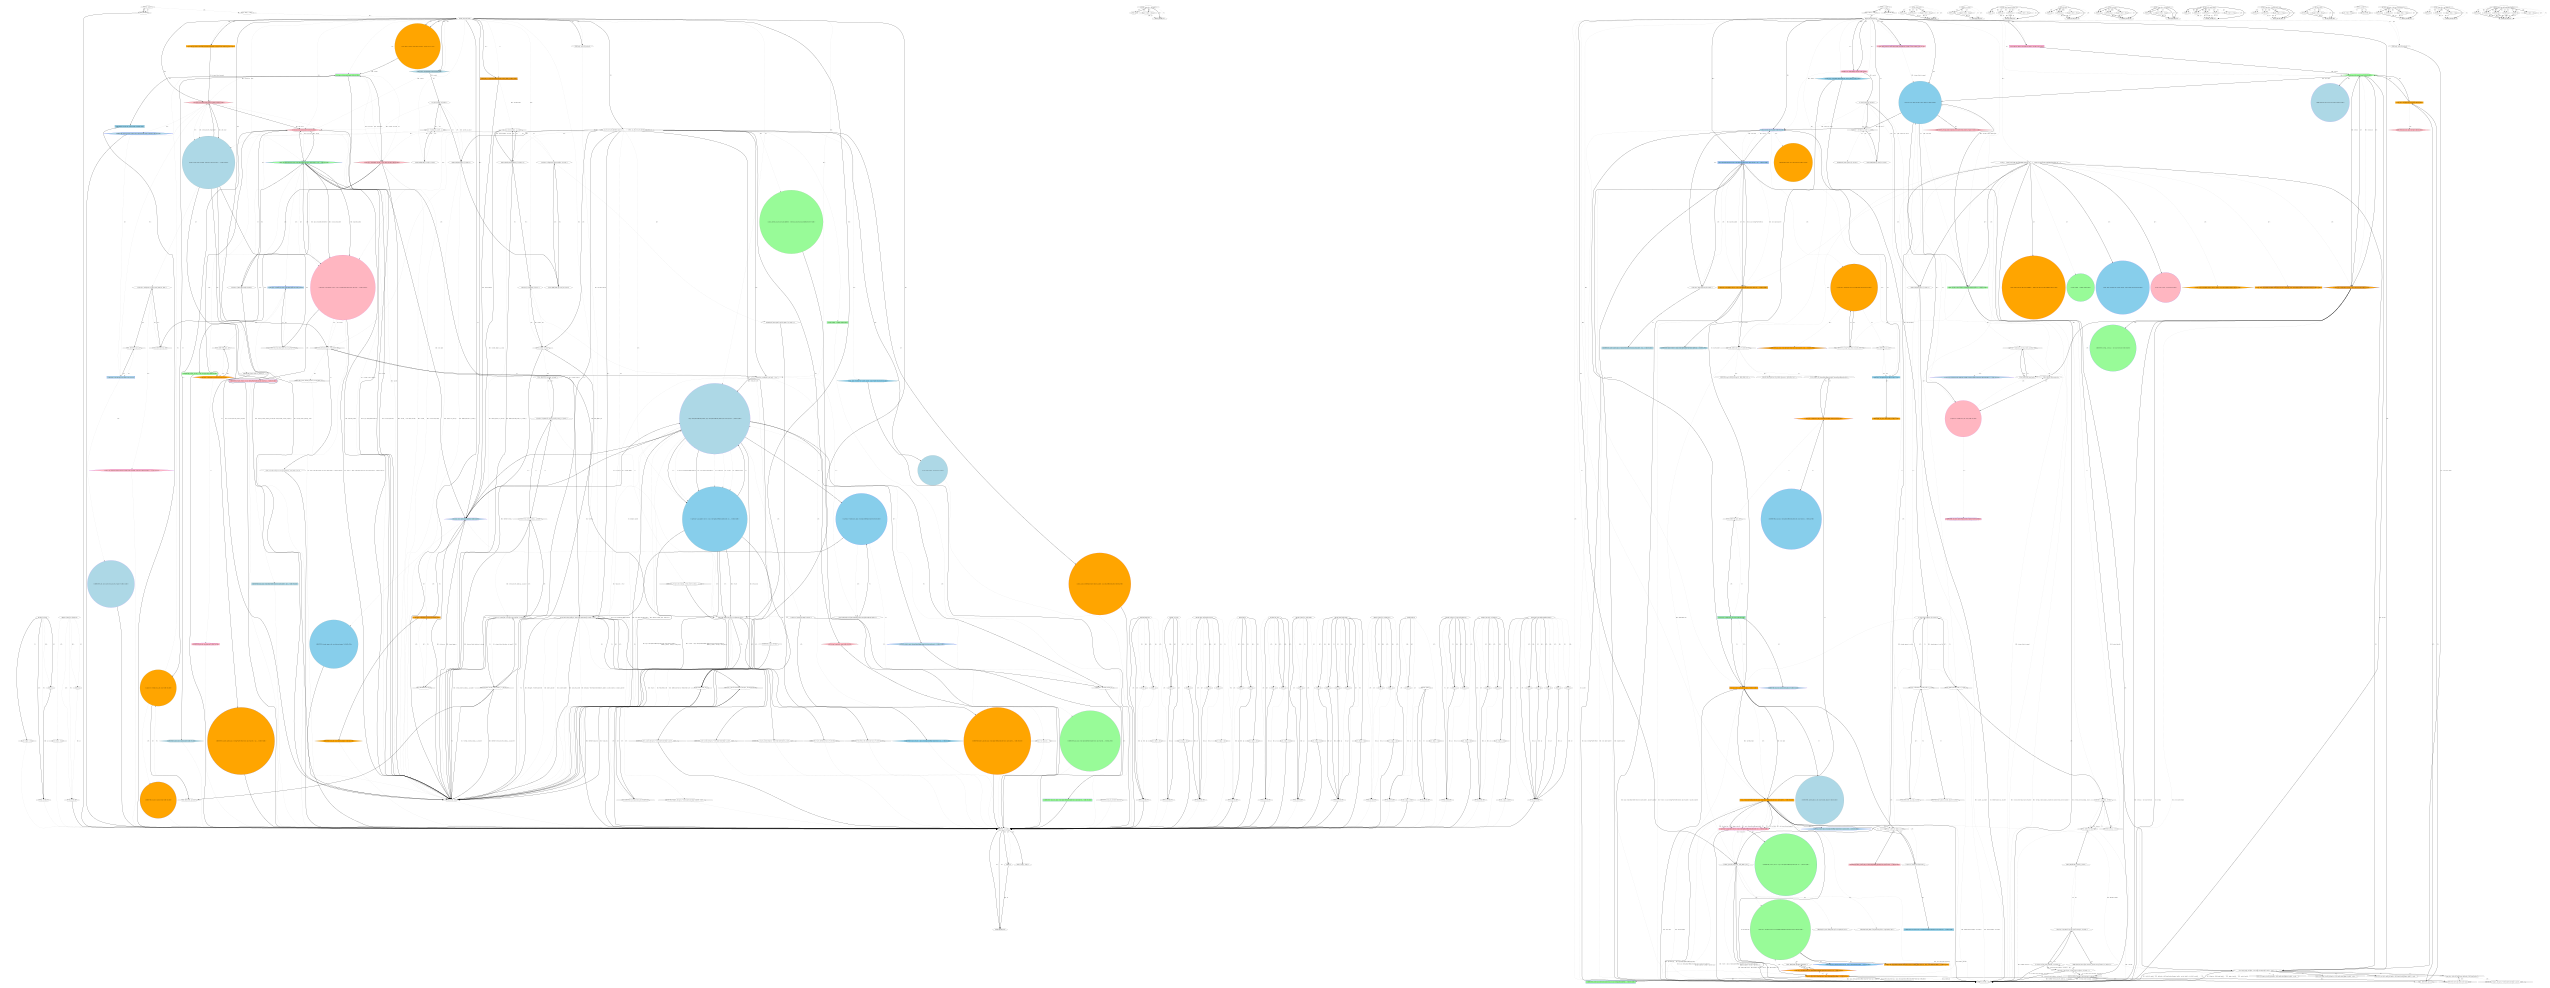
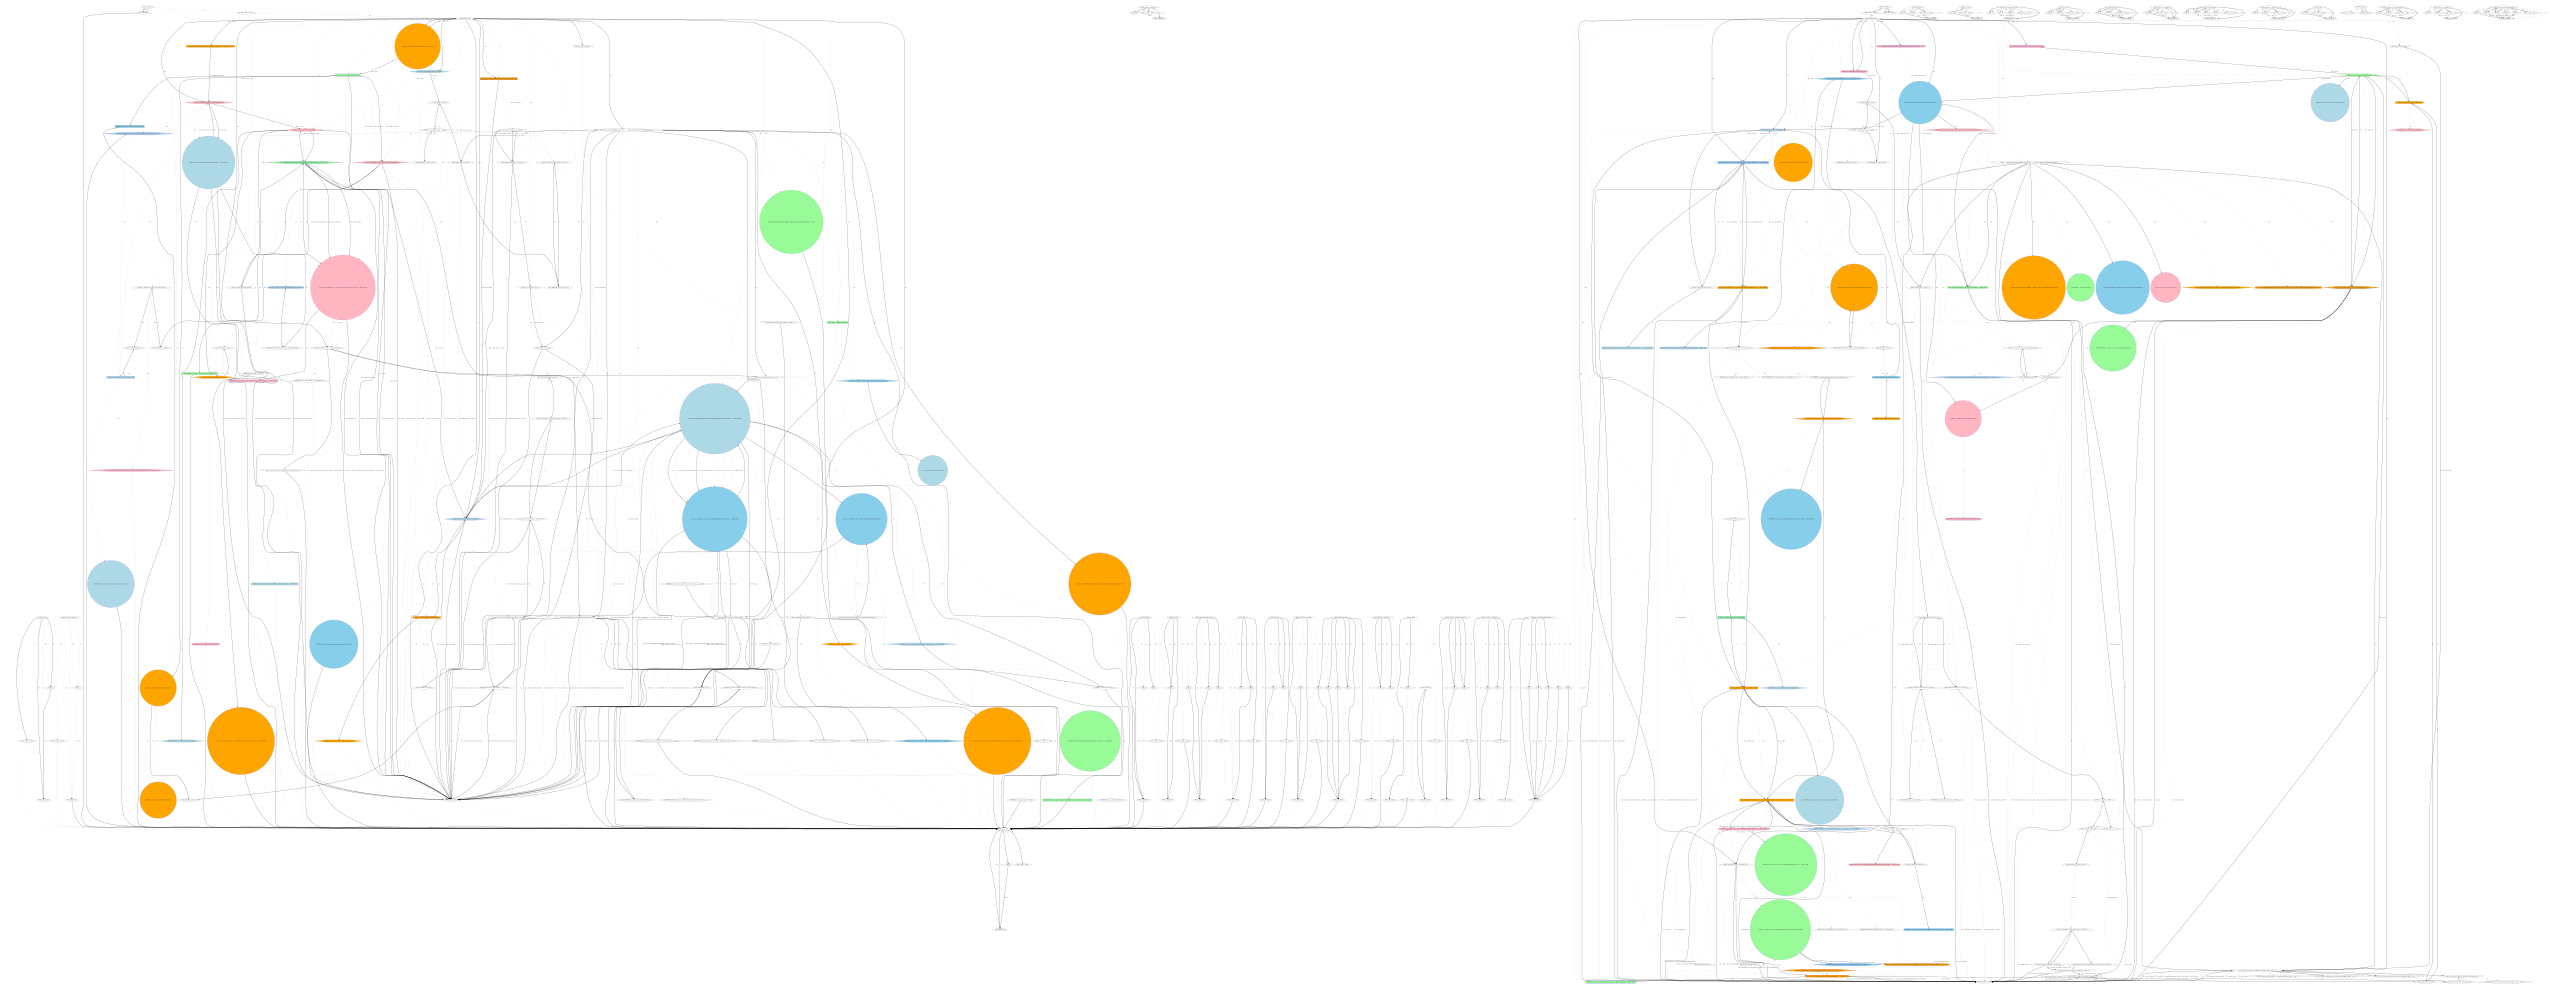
node "<(LOCAL,bool read_only: bool)<SUB>21</SUB>>": fillcolor lightpink -> orange
node "(IDENTIFIER,read_only,read_only = true)": added
node "(FIELD_IDENTIFIER,kReadOnly,kReadOnly)": removed
